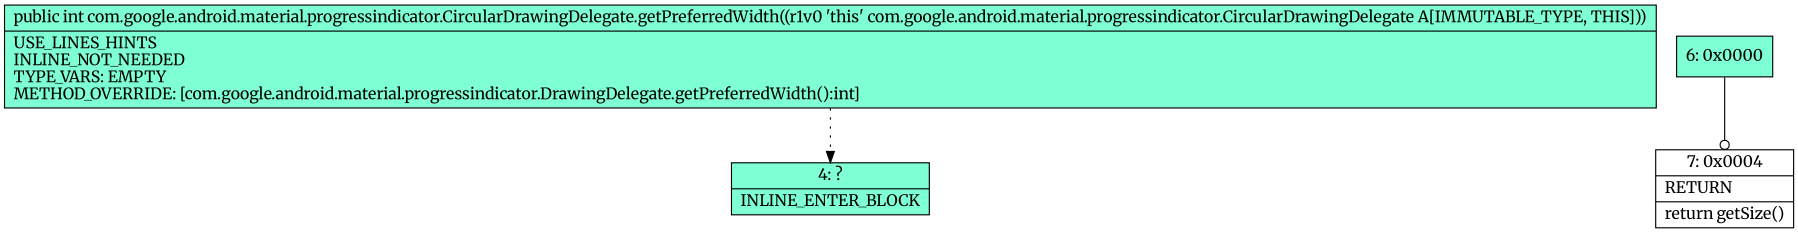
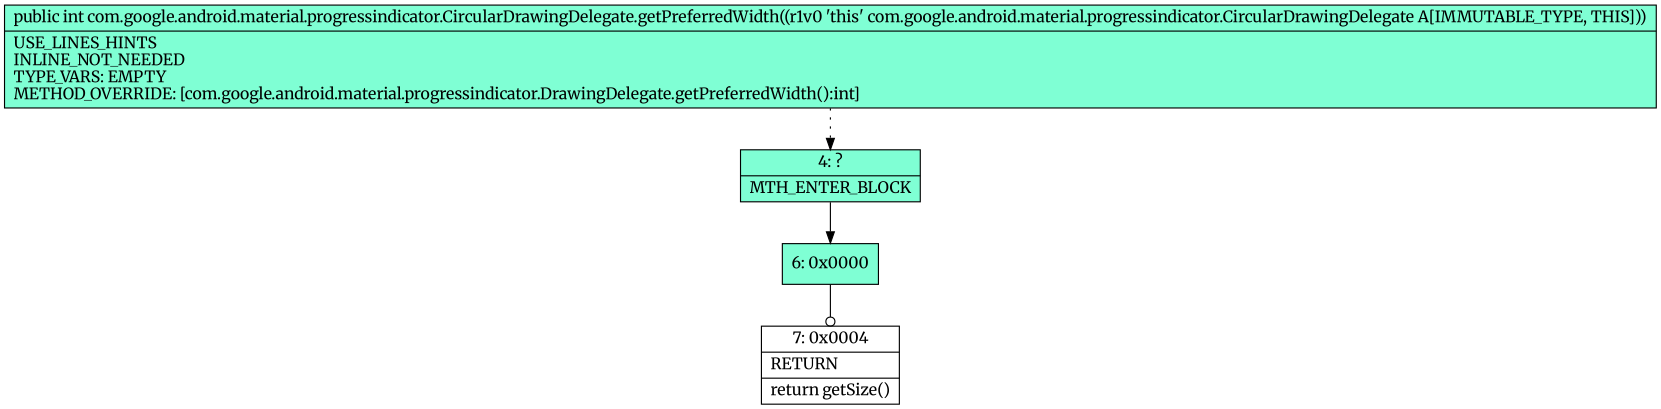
node "4: ?": text "INLINE_ENTER_BLOCK" -> "MTH_ENTER_BLOCK"
edge "4: ?" -> "6: 0x0000": added
